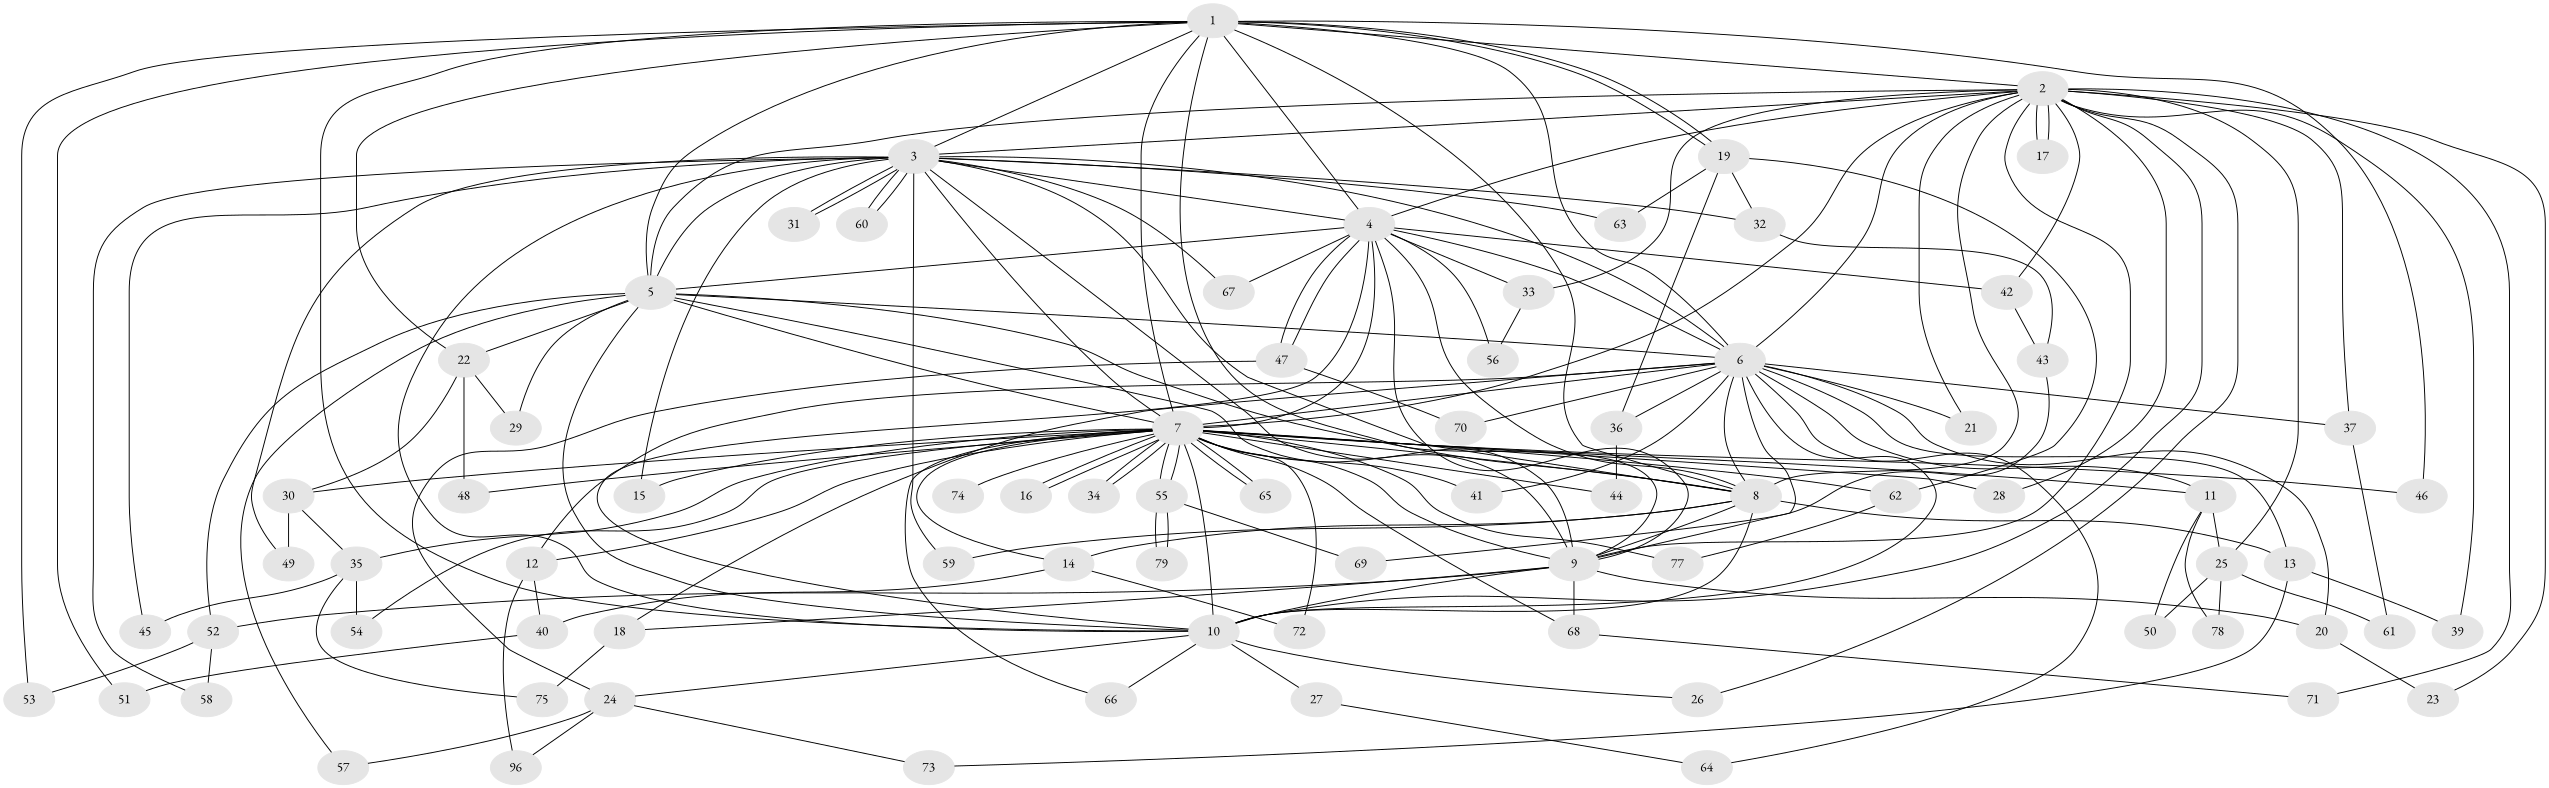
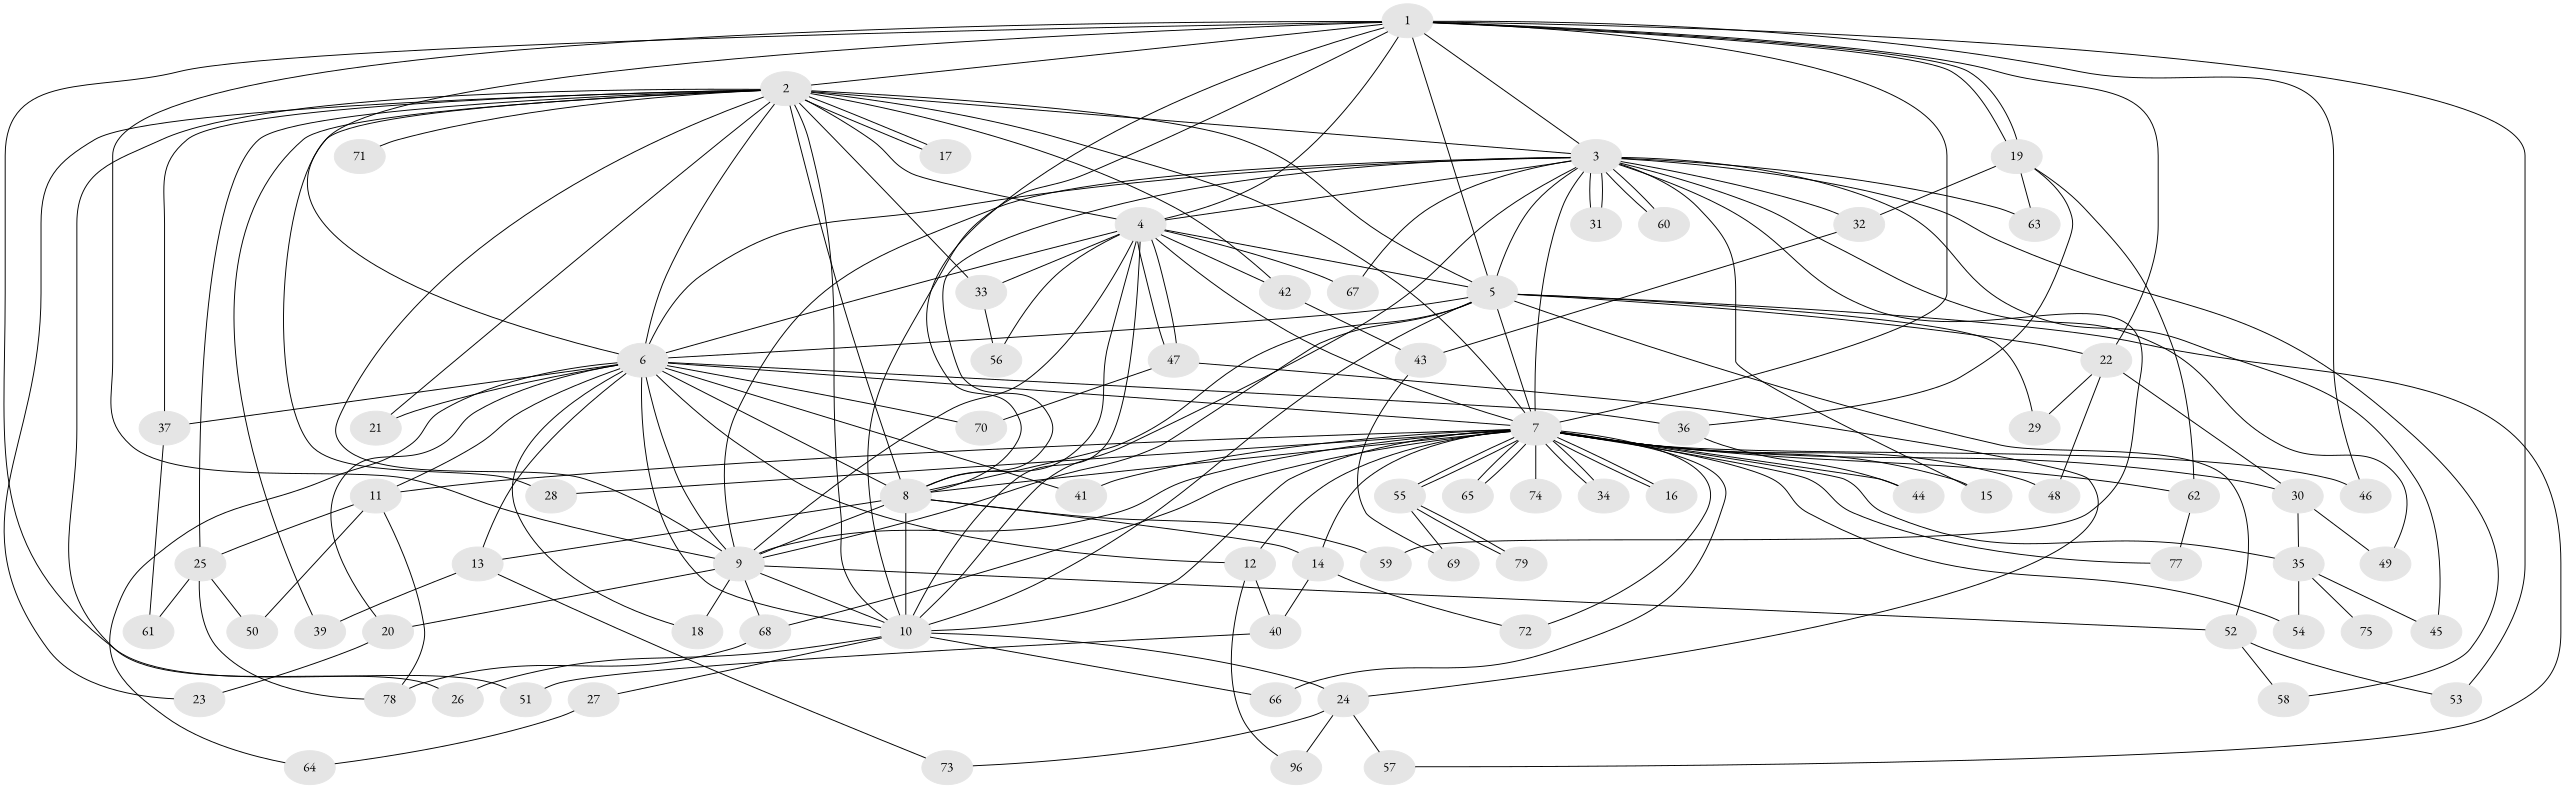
edge "18" -- "75": removed
edge "68" -- "71": now "68" -- "78"
